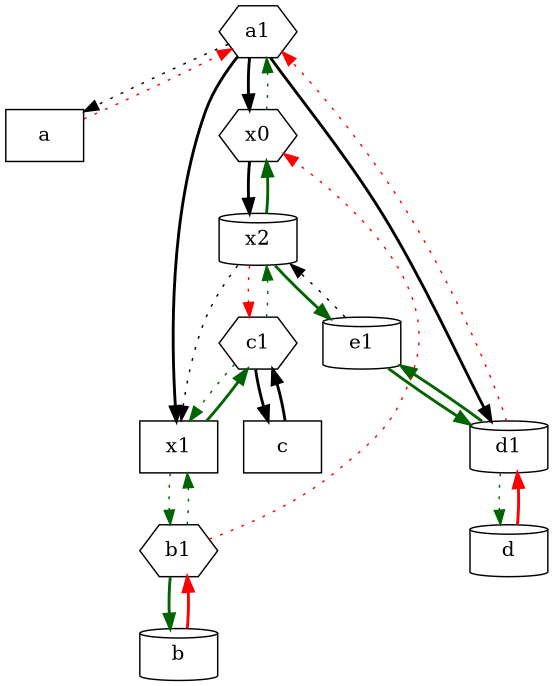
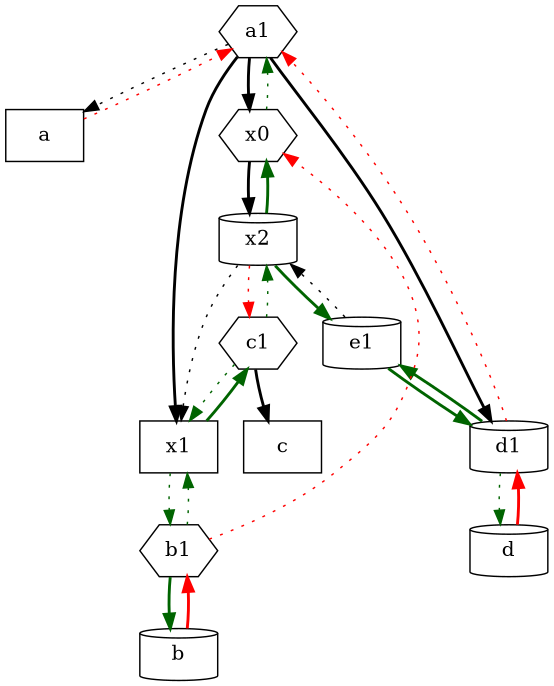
edge "c" -> "c1": removed
